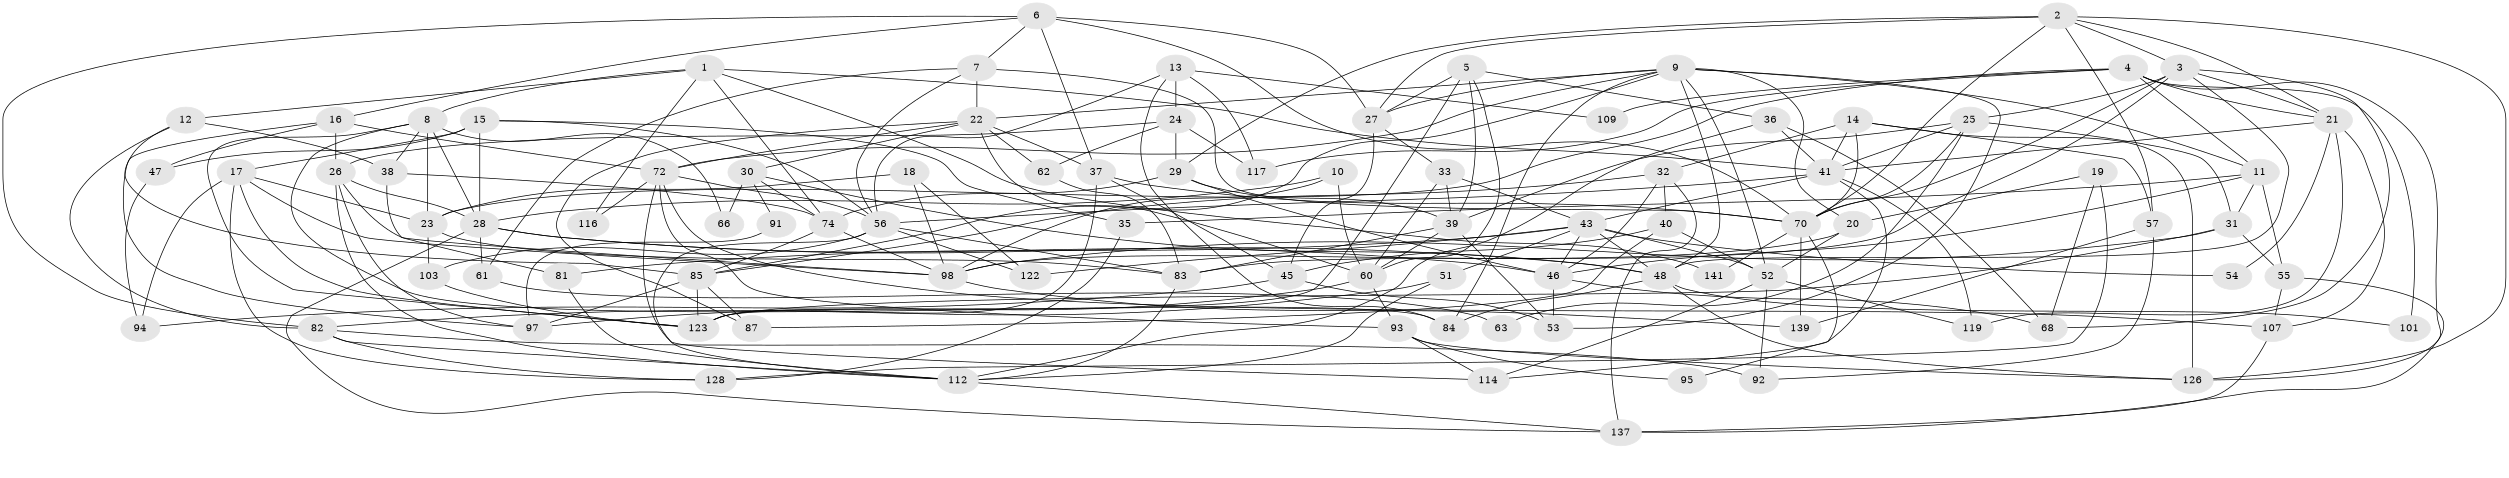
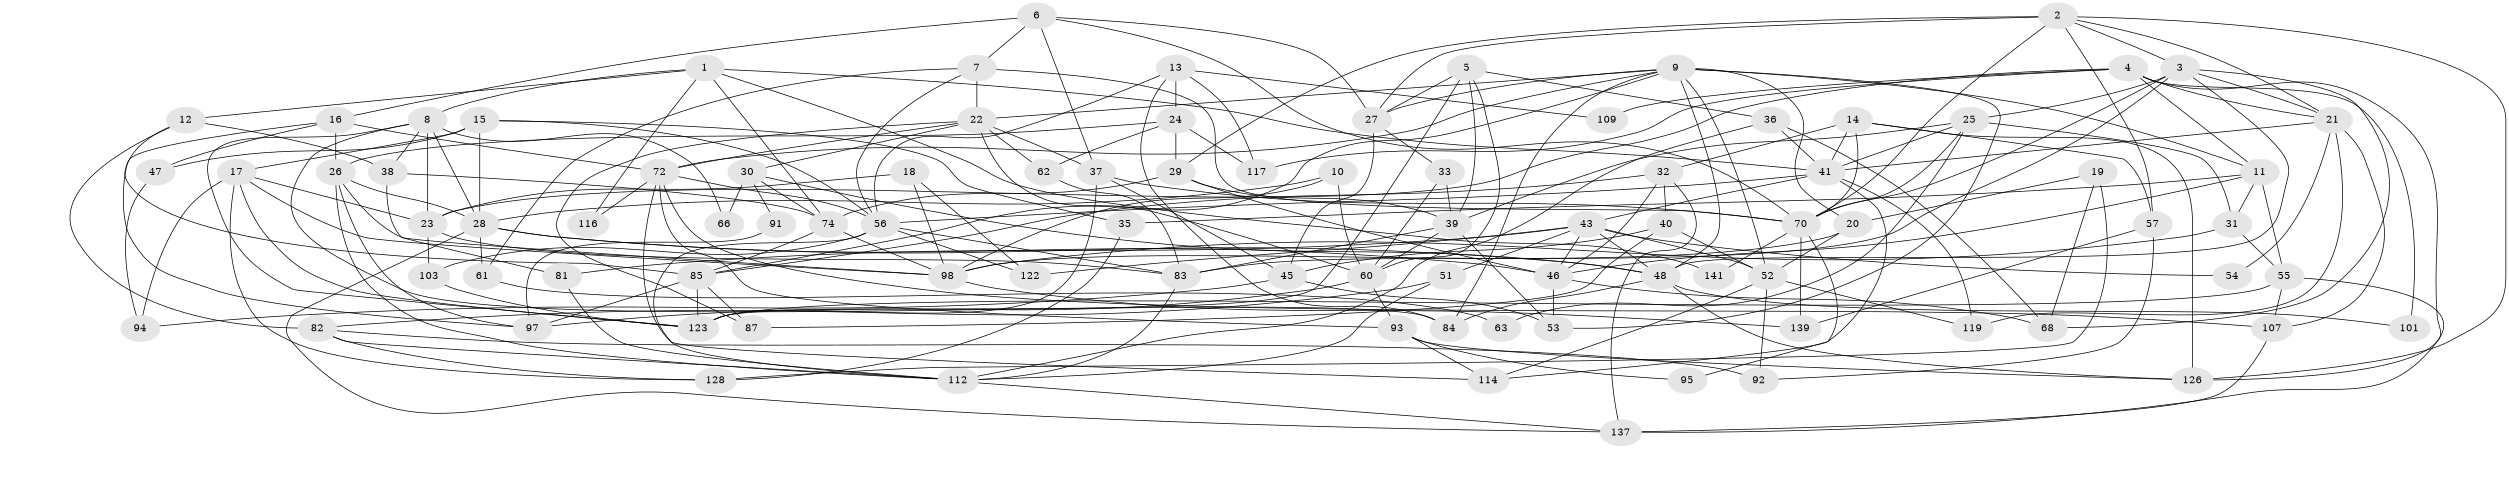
edge "6" -- "82": removed
edge "33" -- "43": removed
edge "31" -- "123": now "55" -- "123"
